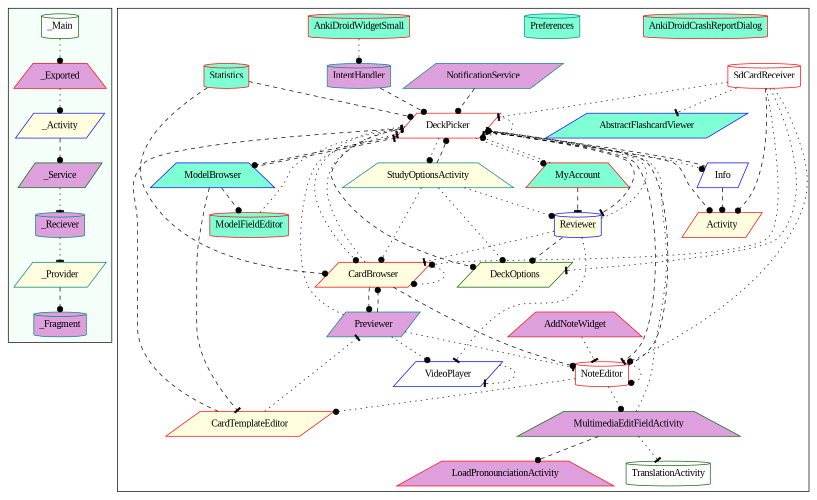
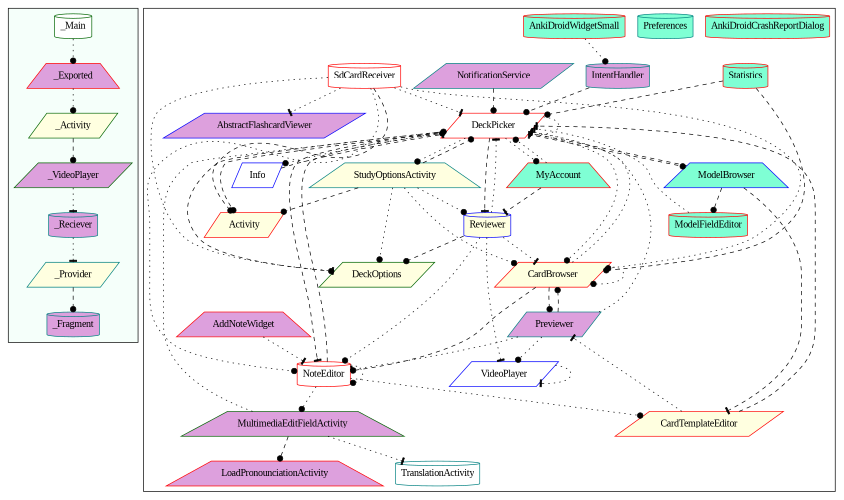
node "_Activity": color blue -> darkgreen
node "AbstractFlashcardViewer": fillcolor aquamarine -> plum
node "_Service": label "_Service" -> "_VideoPlayer"
edge "Info" -> "Activity": now "StudyOptionsActivity" -> "Activity"
edge "Reviewer" -> "NoteEditor": added
node "TranslationActivity": color darkgreen -> teal
